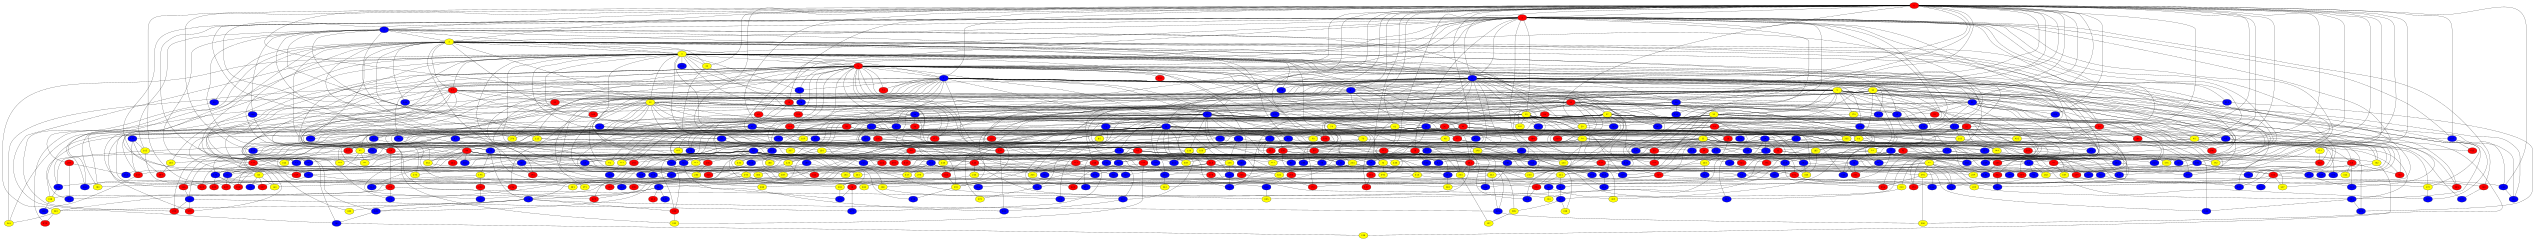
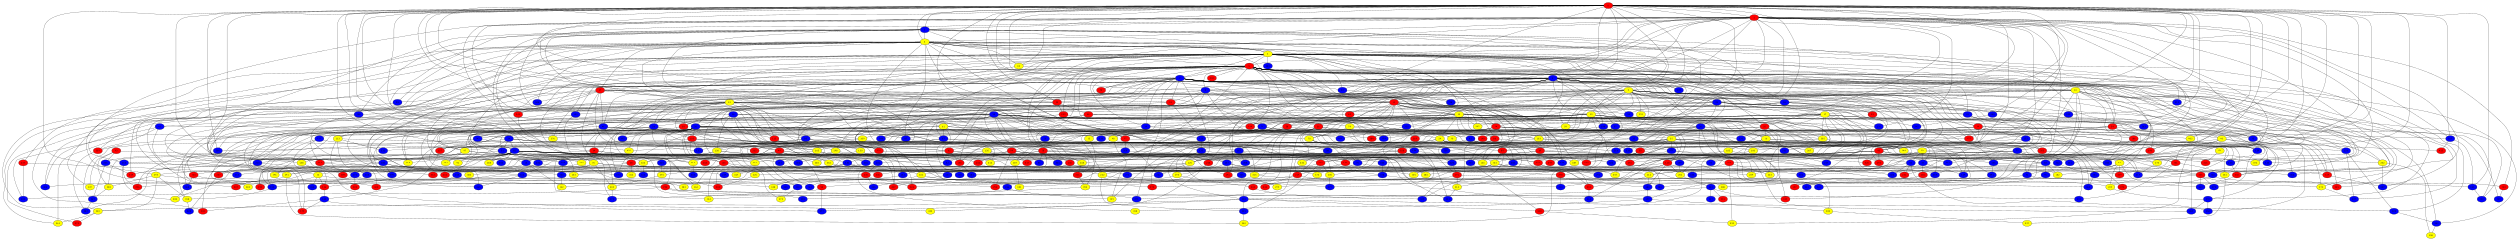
edge "61" -- "393": now "61" -- "70"
edge "128" -- "135": now "128" -- "104"
